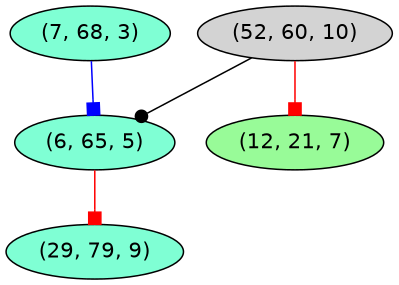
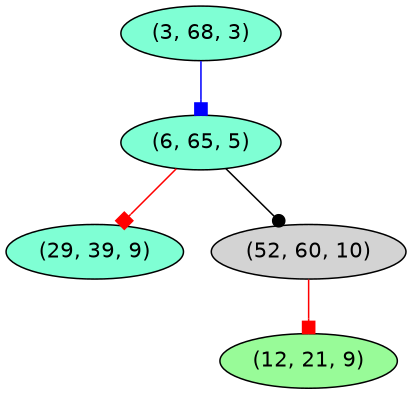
node "(7, 68, 3)": label "(7, 68, 3)" -> "(3, 68, 3)"
edge "(52, 60, 10)" -> "(6, 65, 5)": reversed
node "(12, 21, 7)": label "(12, 21, 7)" -> "(12, 21, 9)"
node "(29, 79, 9)": label "(29, 79, 9)" -> "(29, 39, 9)"
